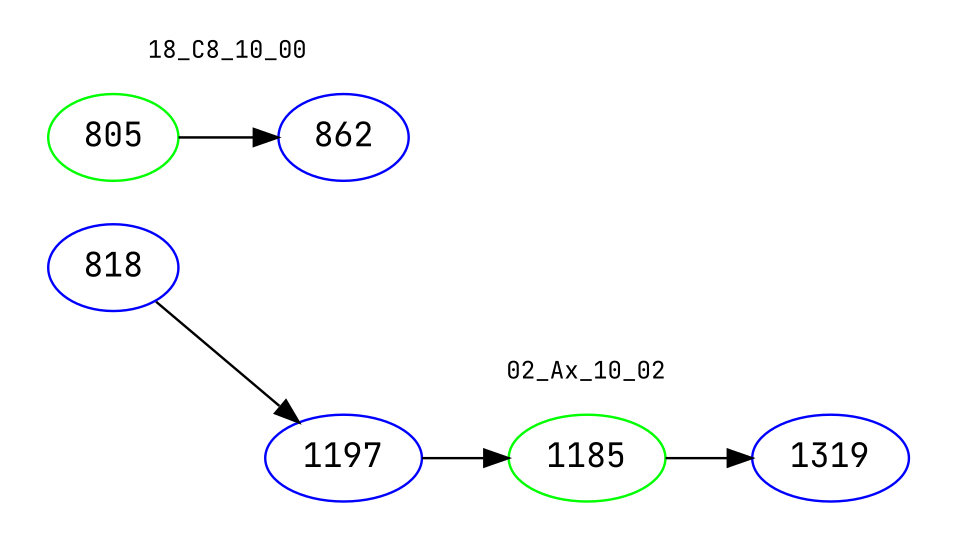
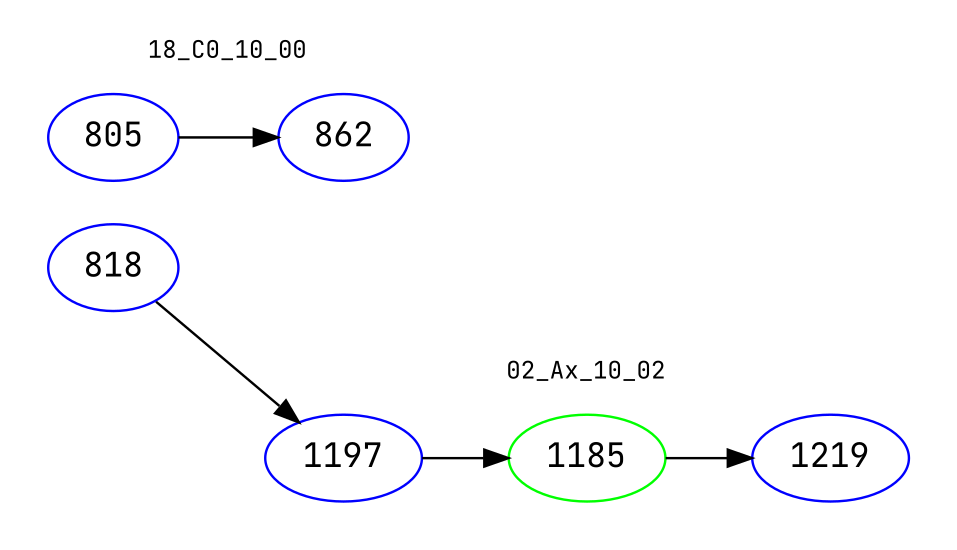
cluster "18_C8_10_00": label "18_C8_10_00" -> "18_C0_10_00"
node "805": color green -> blue
node "1319": label "1319" -> "1219"
